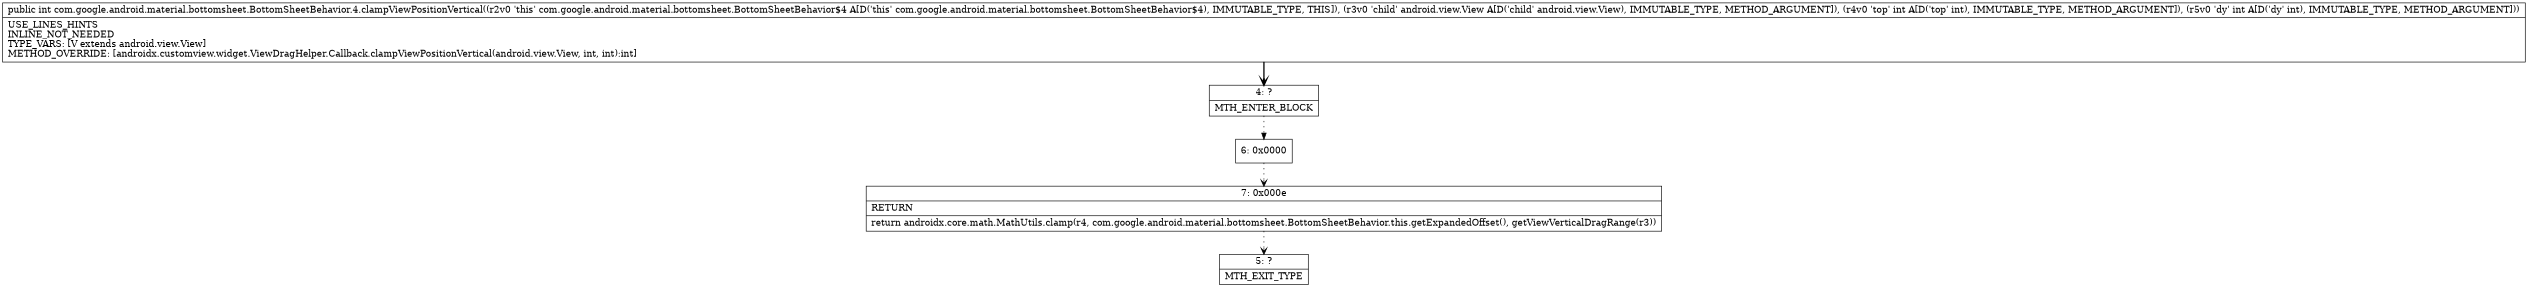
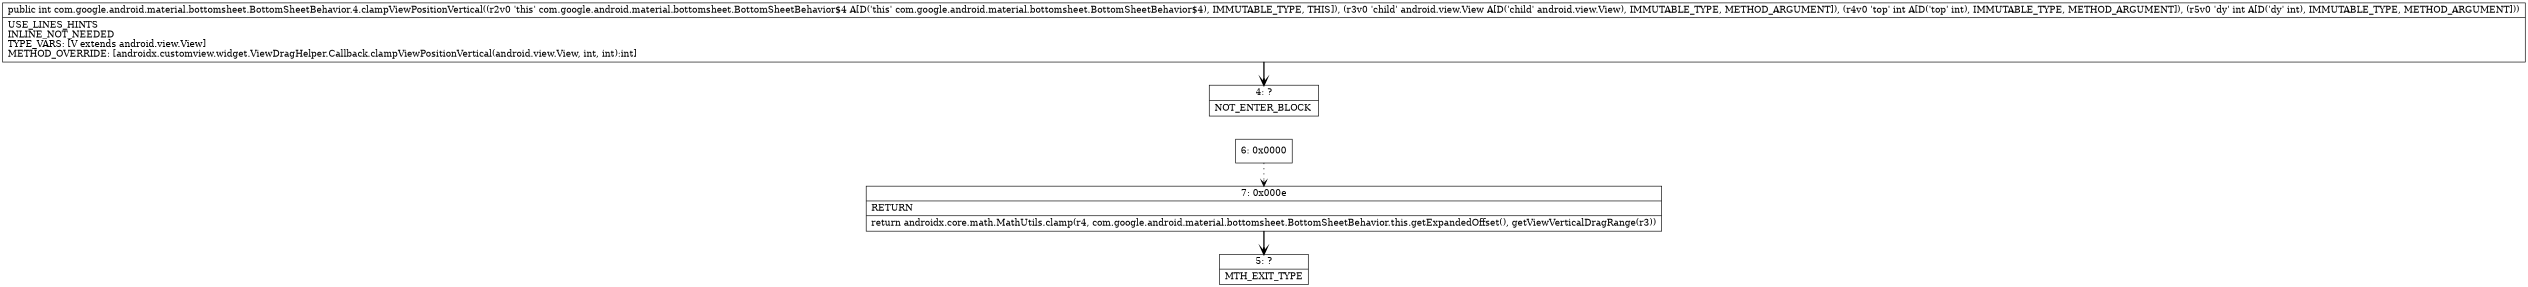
node "4: ?": text "MTH_ENTER_BLOCK" -> "NOT_ENTER_BLOCK"
edge "4: ?" -> "6: 0x0000": removed
edge "7: 0x000e" -> "5: ?": style dotted -> bold
